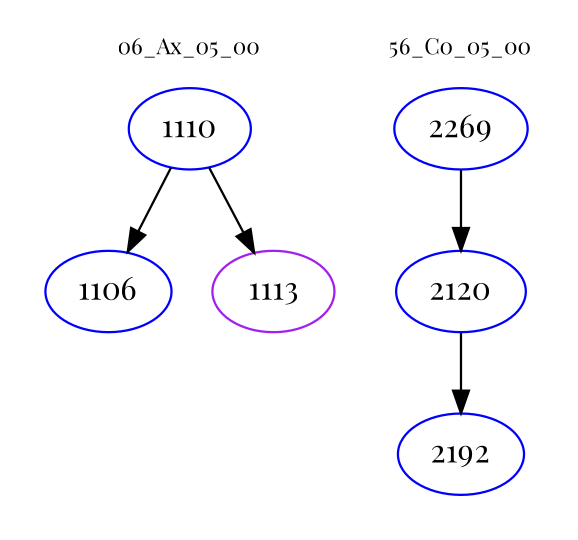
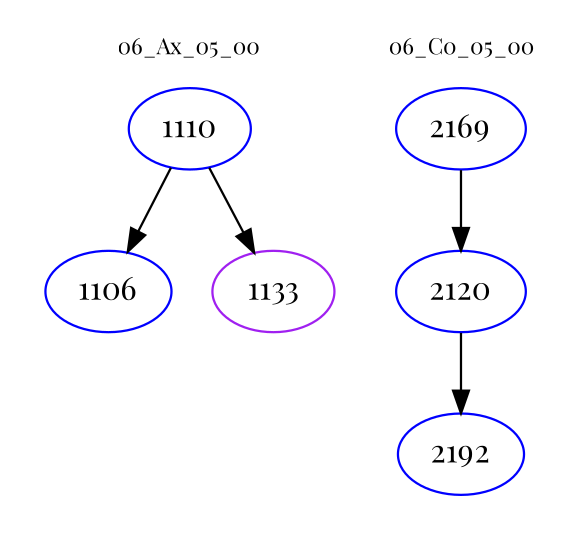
cluster "56_C0_05_00": label "56_C0_05_00" -> "06_C0_05_00"
node "2269": label "2269" -> "2169"
node "1113": label "1113" -> "1133"
